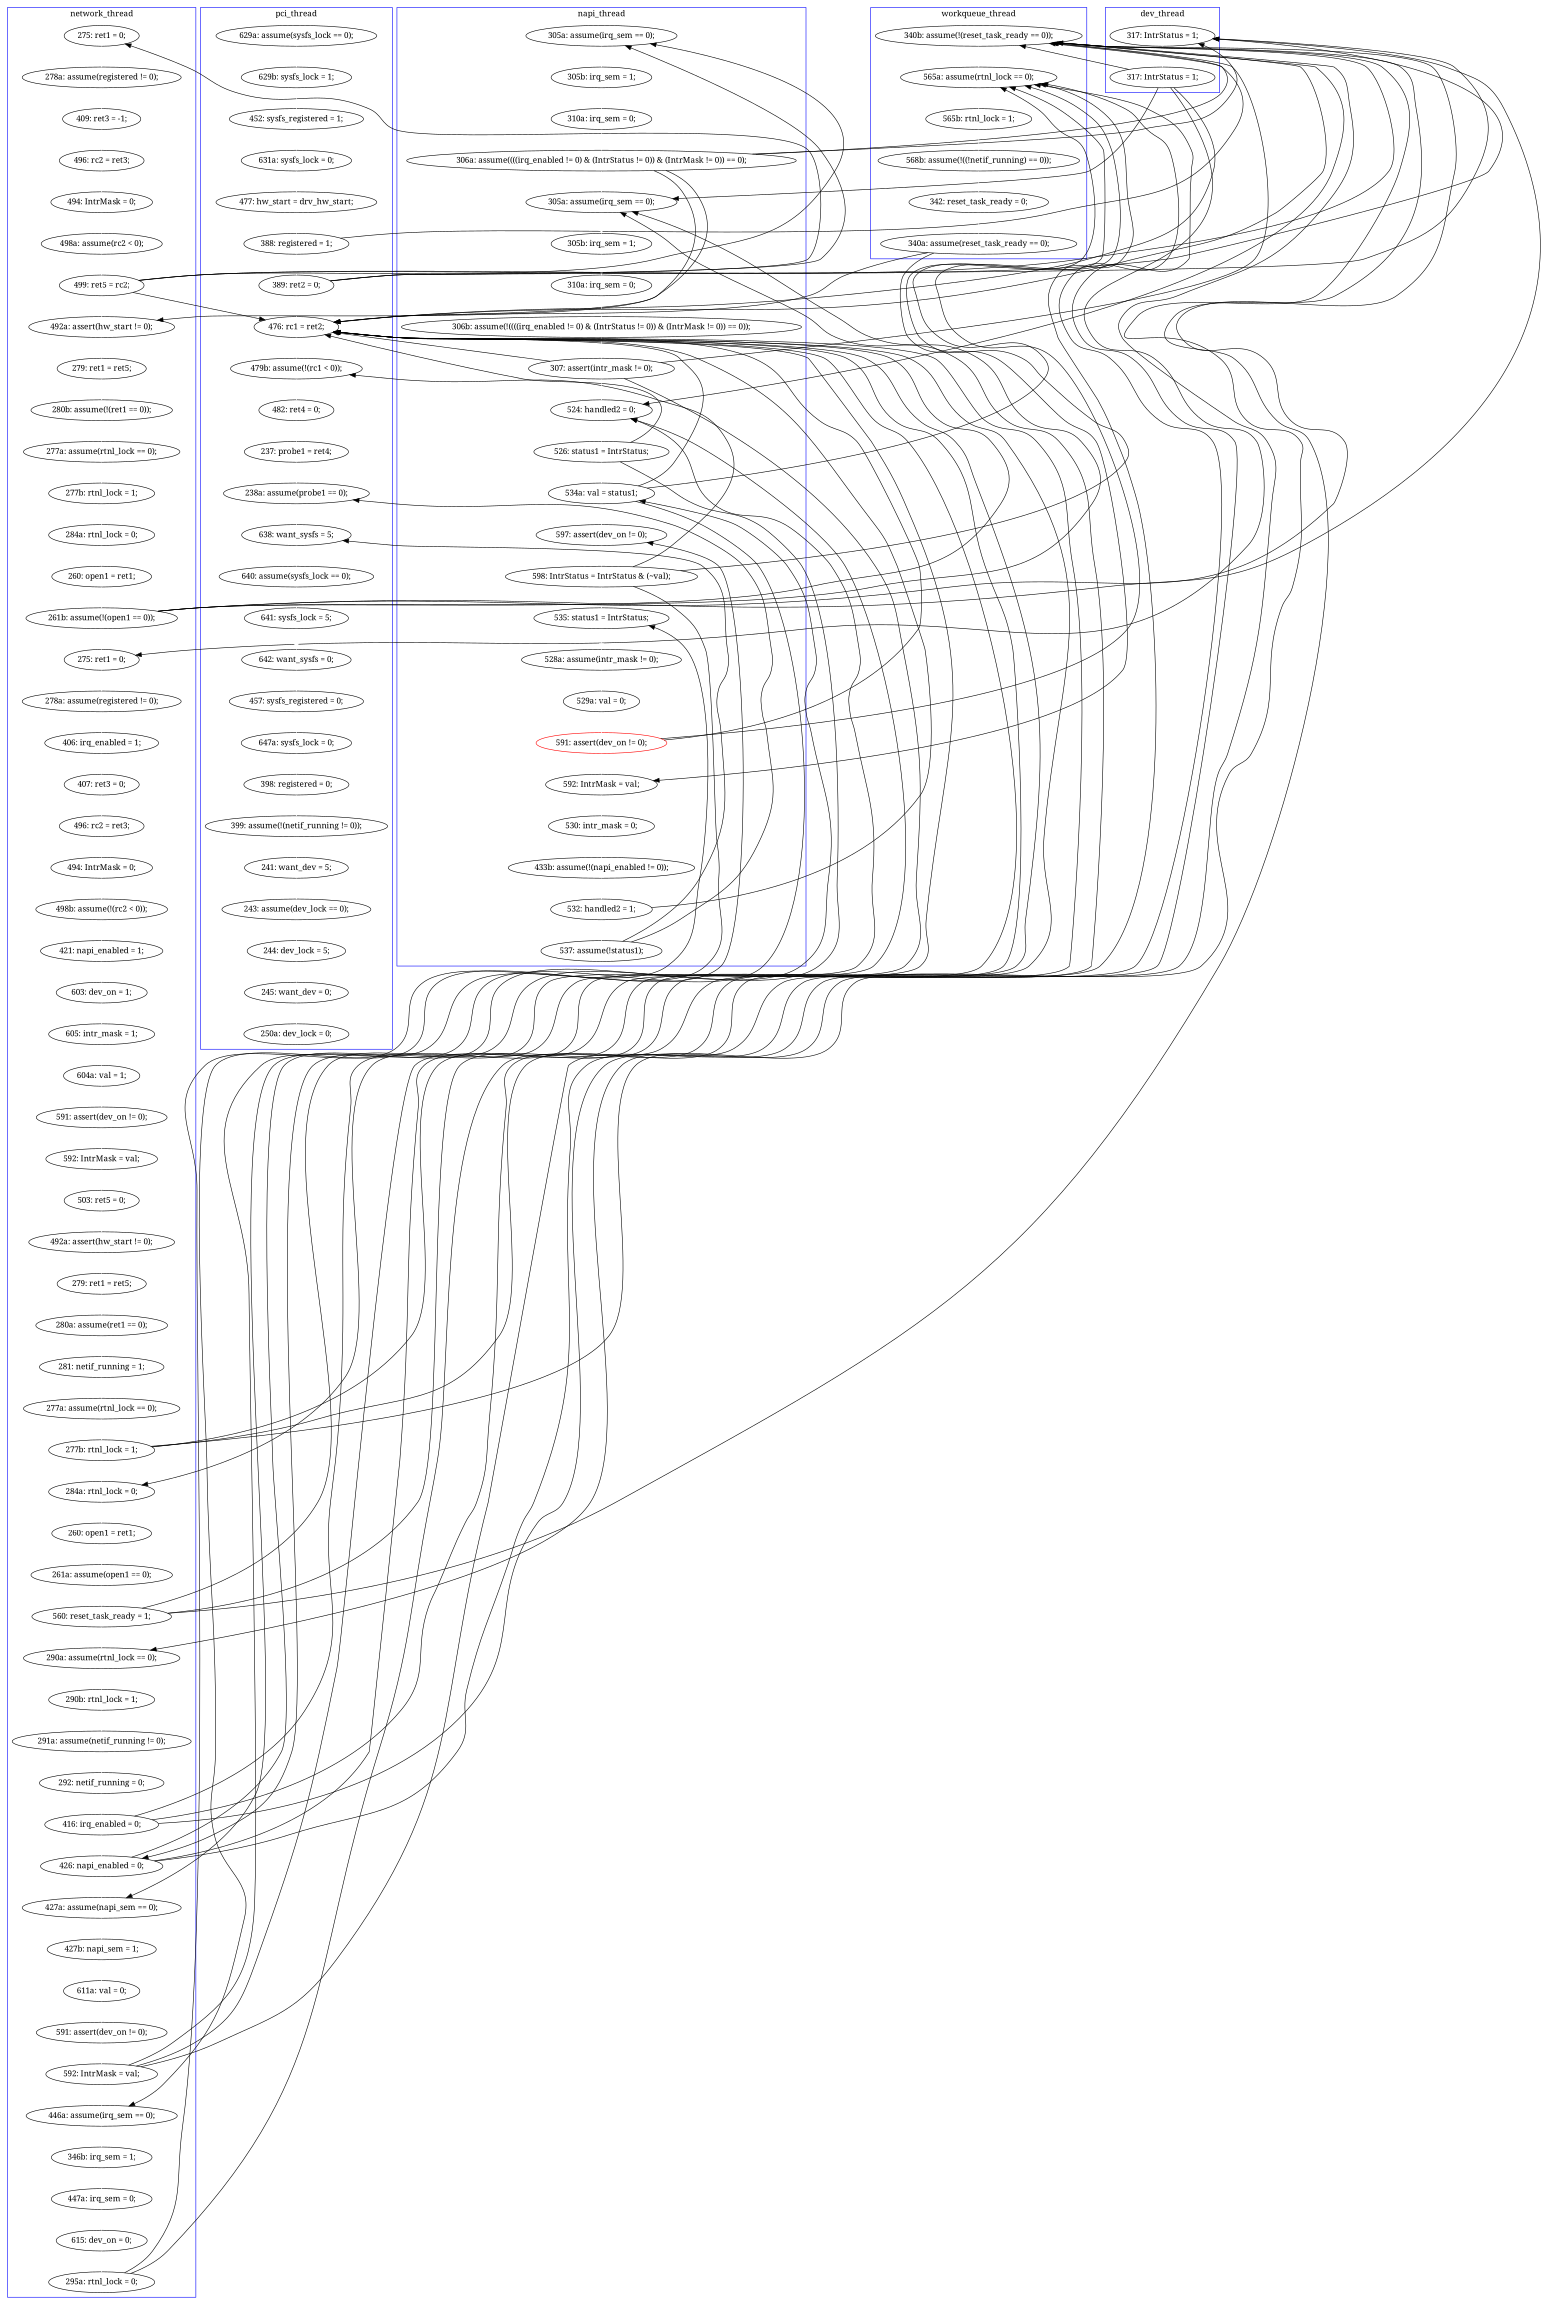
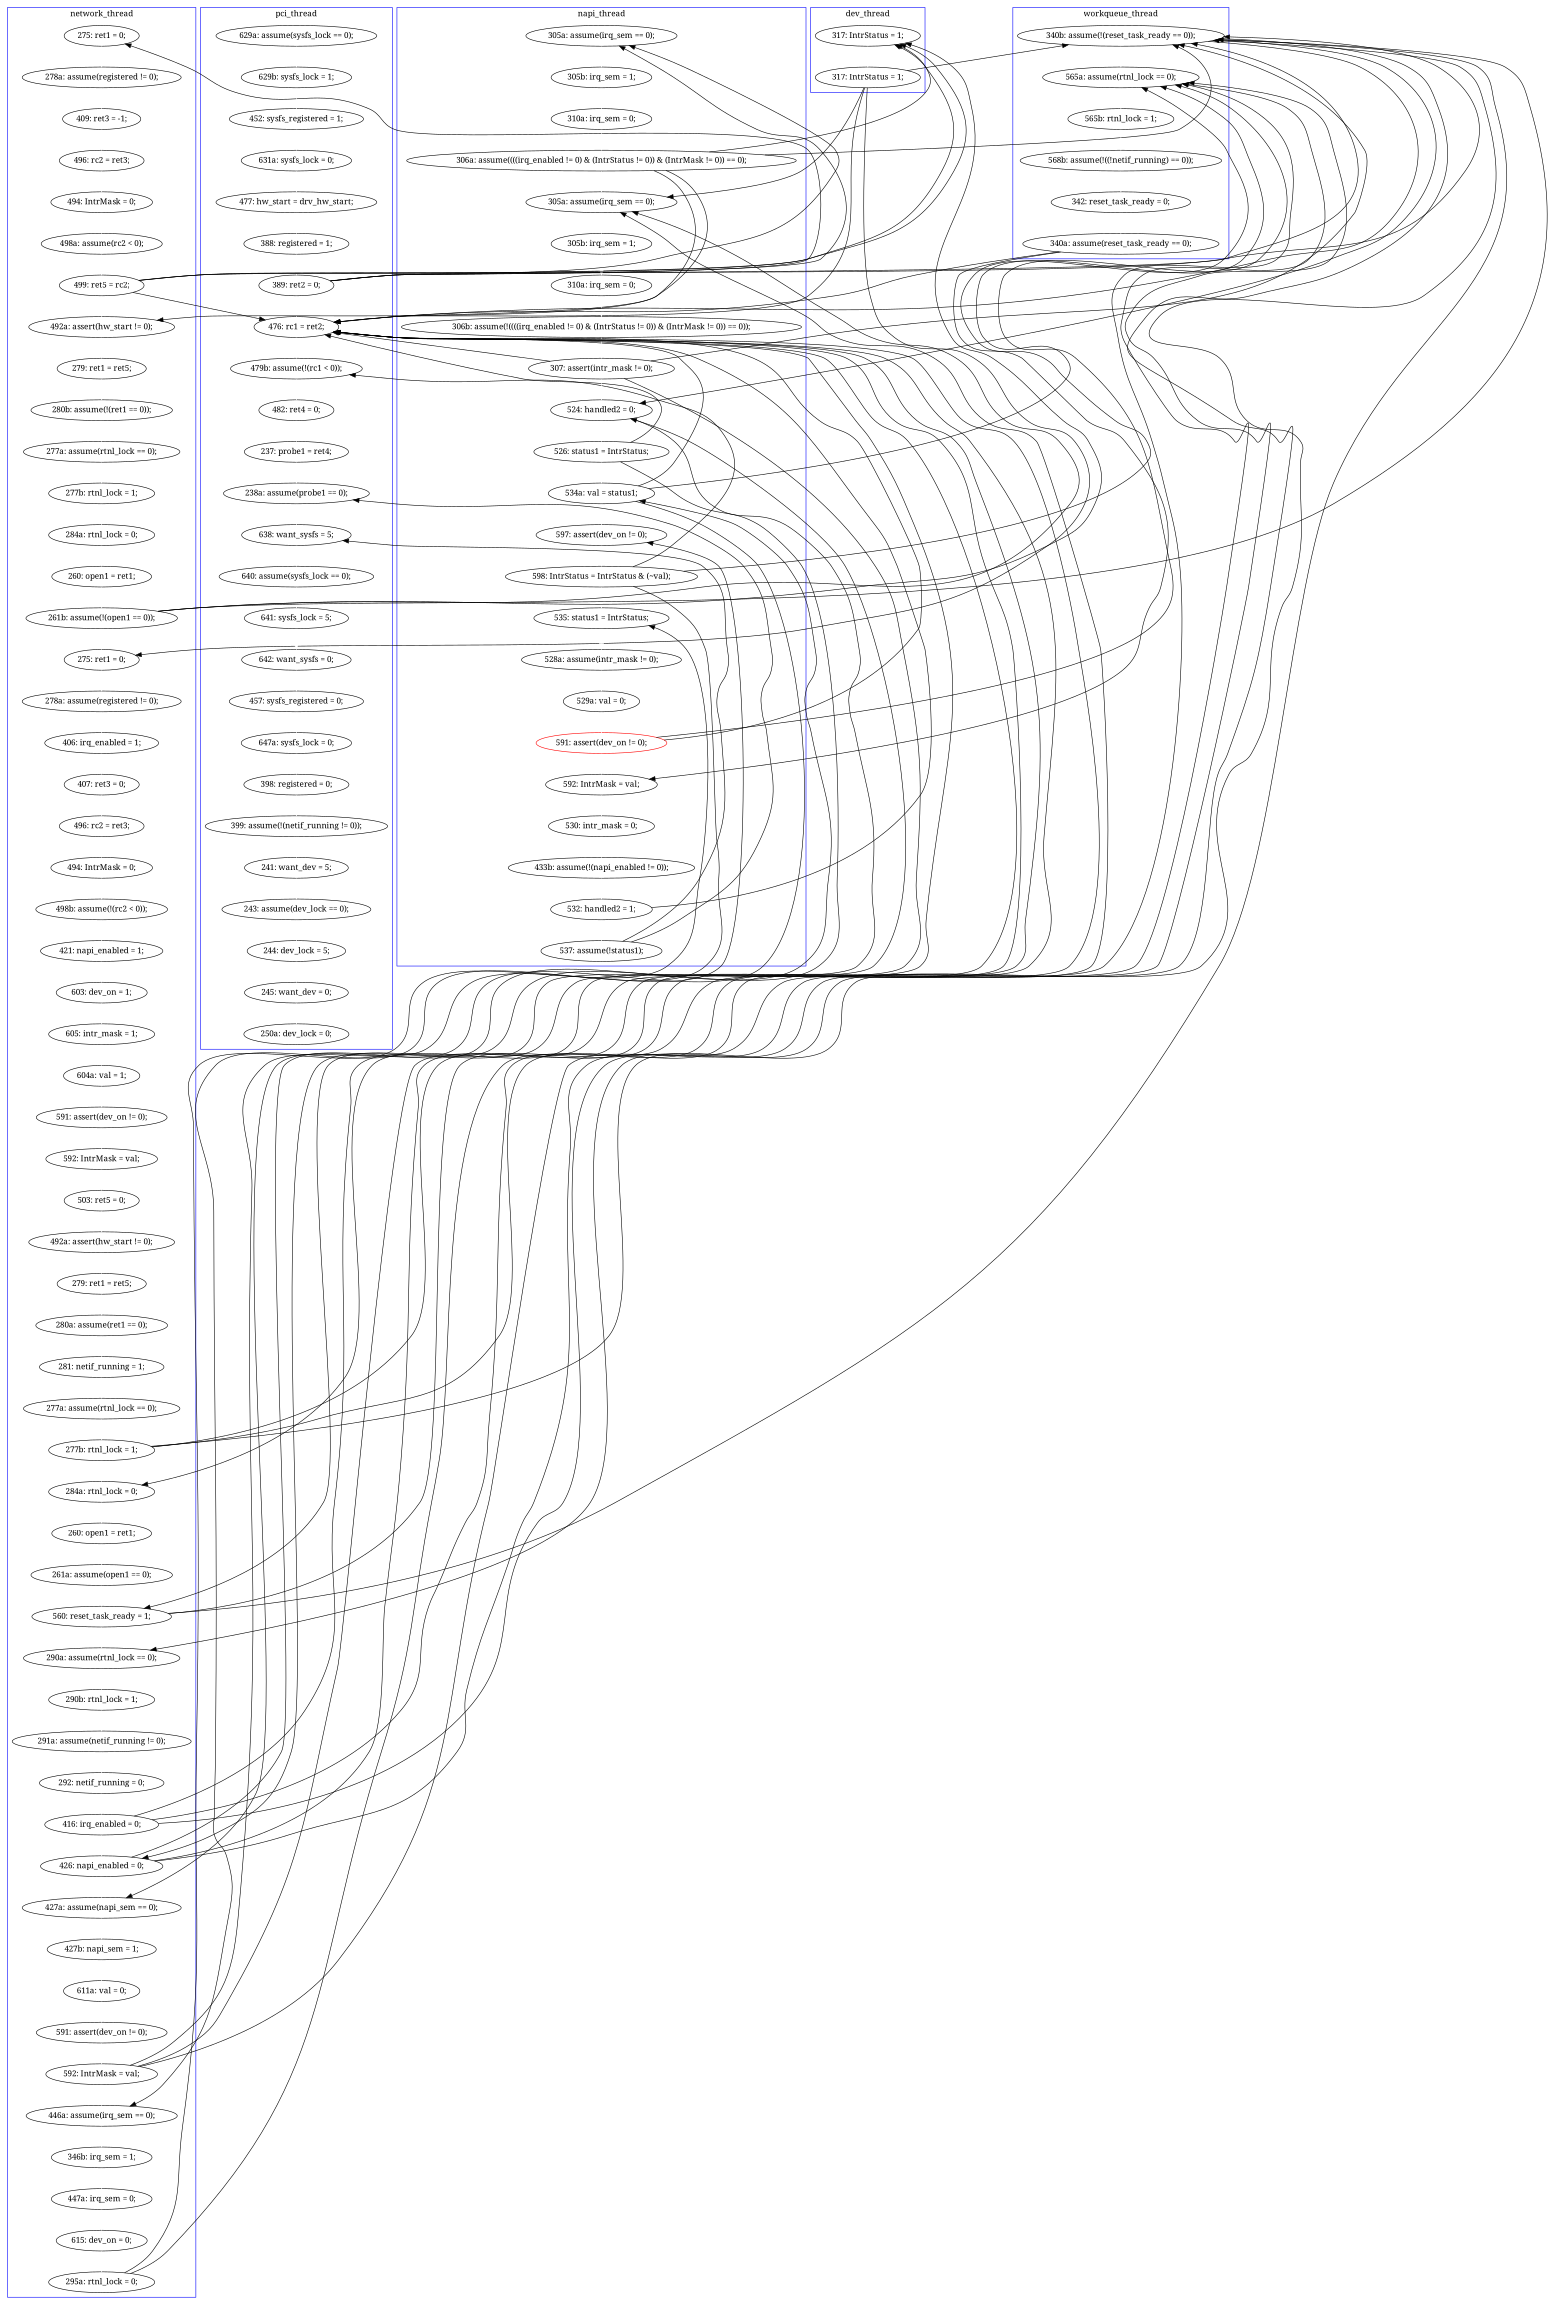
edge "388: registered = 1;" -> "340b: assume(!(reset_task_ready == 0));": now "389: ret2 = 0;" -> "340b: assume(!(reset_task_ready == 0));"
edge "261b: assume(!(open1 == 0));" -> "476: rc1 = ret2;": removed
edge "560: reset_task_ready = 1;" -> "524: handled2 = 0;": reversed
